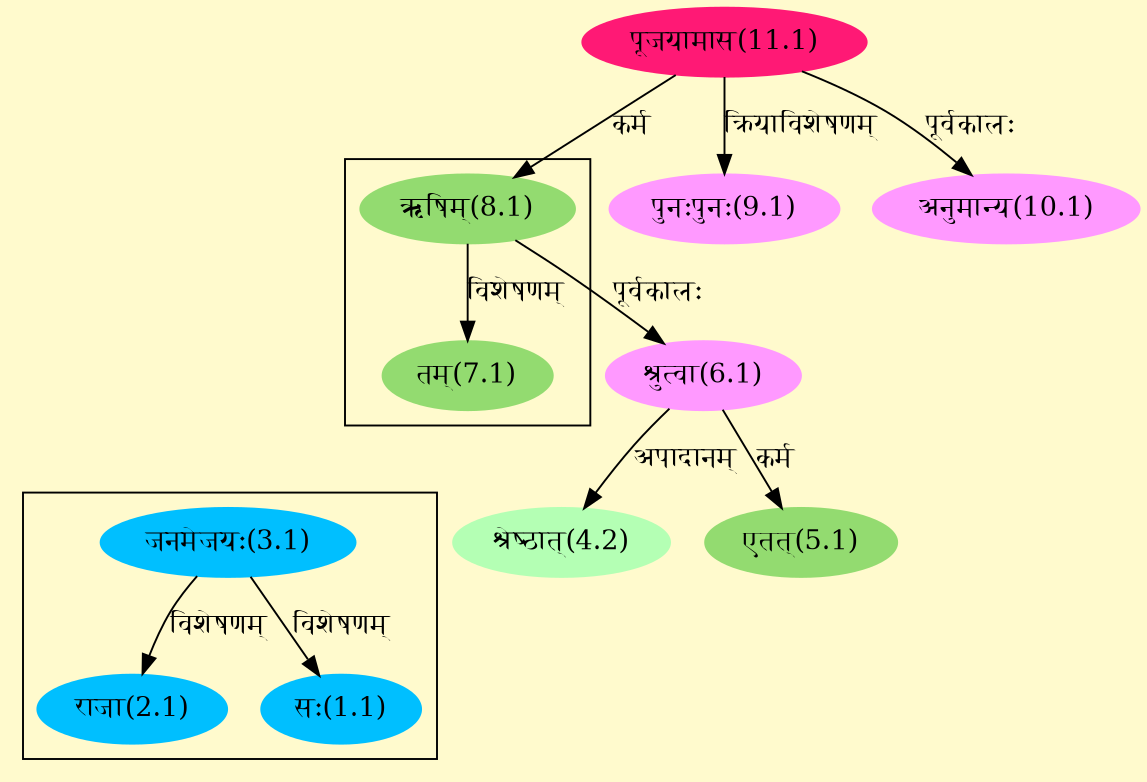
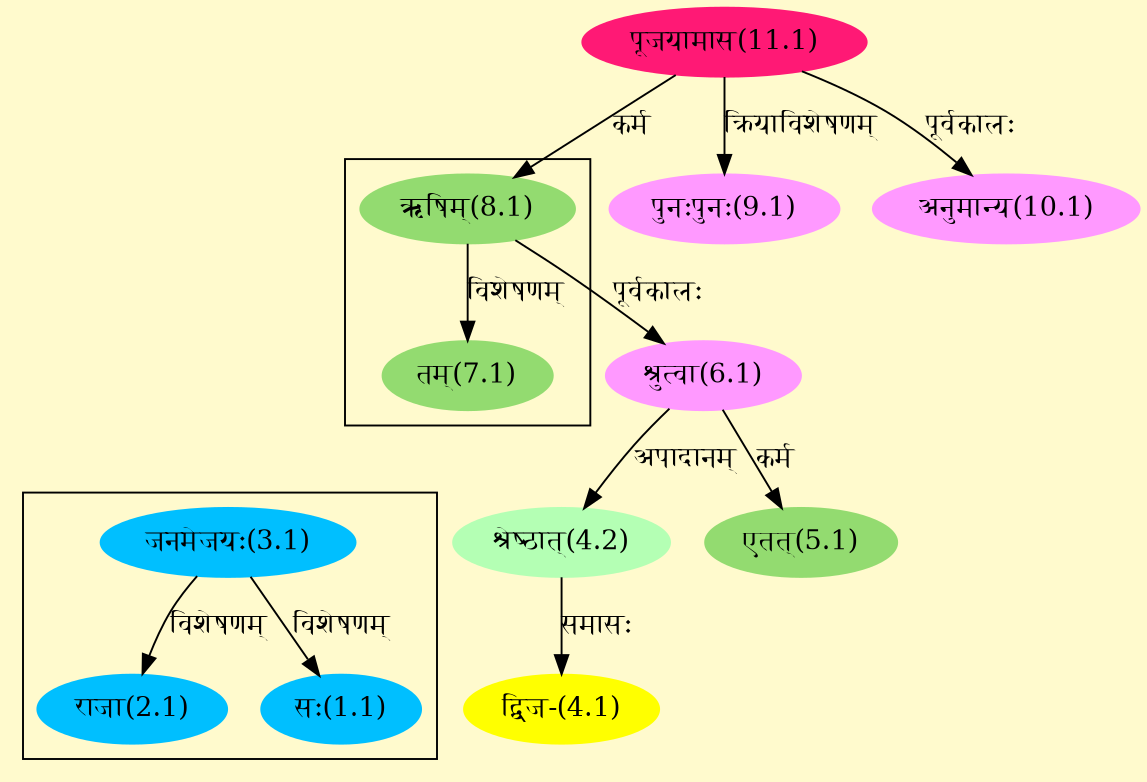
node "द्विज-(4.1)": added
